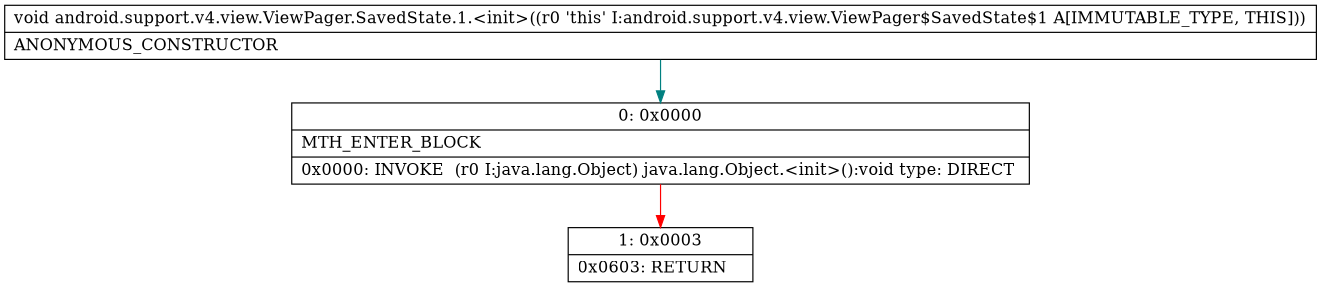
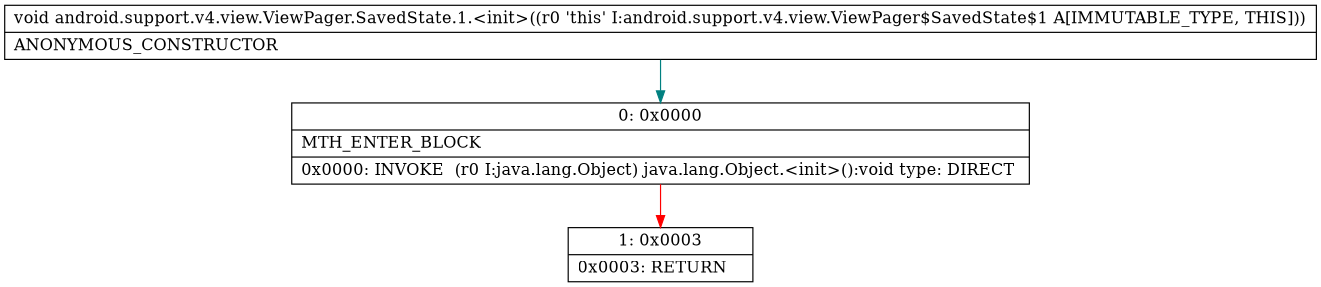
node "1: 0x0003": text "0x0603: RETURN" -> "0x0003: RETURN"
